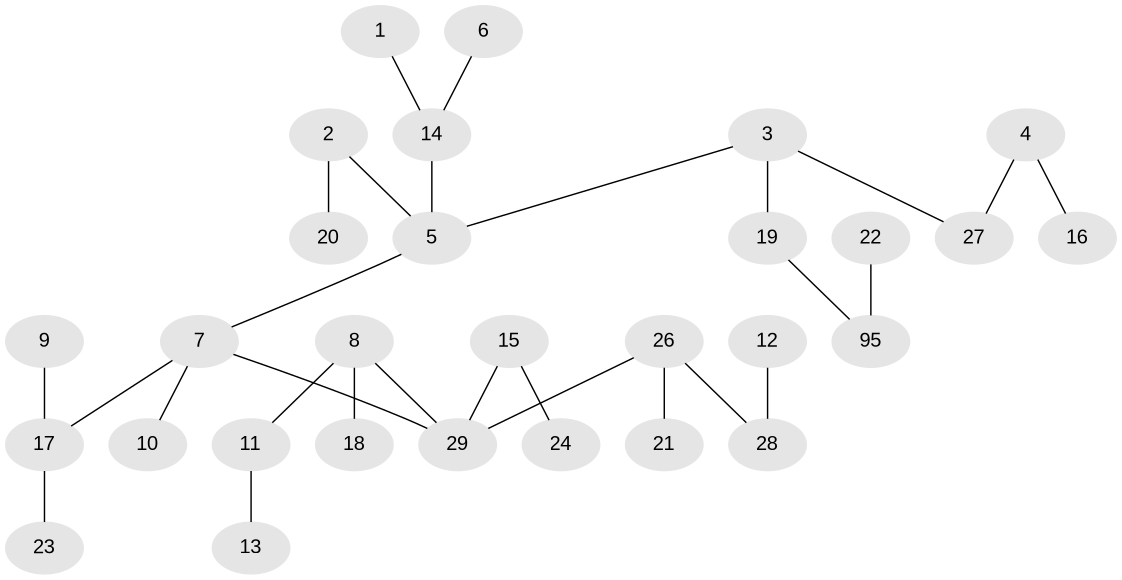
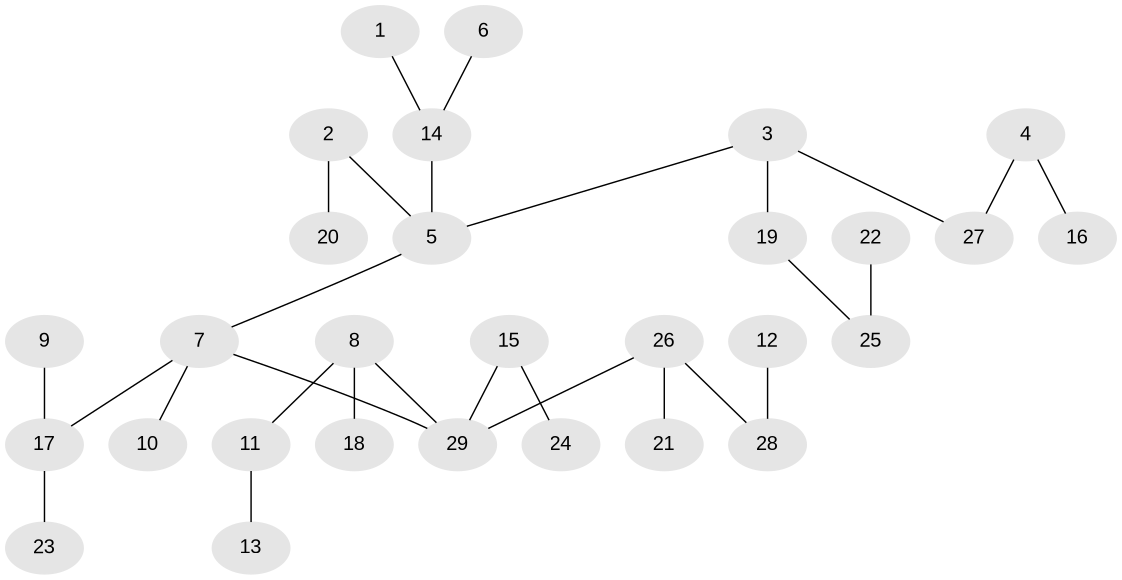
node "95": label "95" -> "25"
